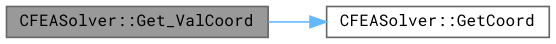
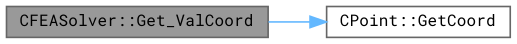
node "CFEASolver::GetCoord": label "CFEASolver::GetCoord" -> "CPoint::GetCoord"
